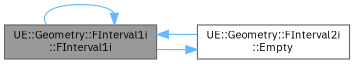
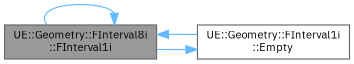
node "UE::Geometry::FInterval1i ::FInterval1i": label "UE::Geometry::FInterval1i ::FInterval1i" -> "UE::Geometry::FInterval8i ::FInterval1i"
node "UE::Geometry::FInterval2i ::Empty": label "UE::Geometry::FInterval2i ::Empty" -> "UE::Geometry::FInterval1i ::Empty"
